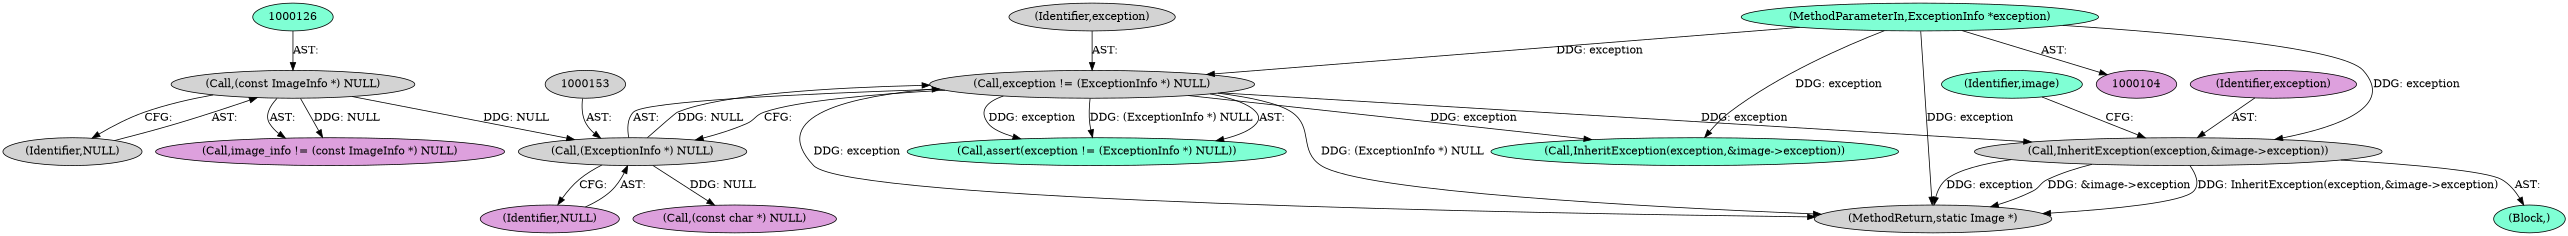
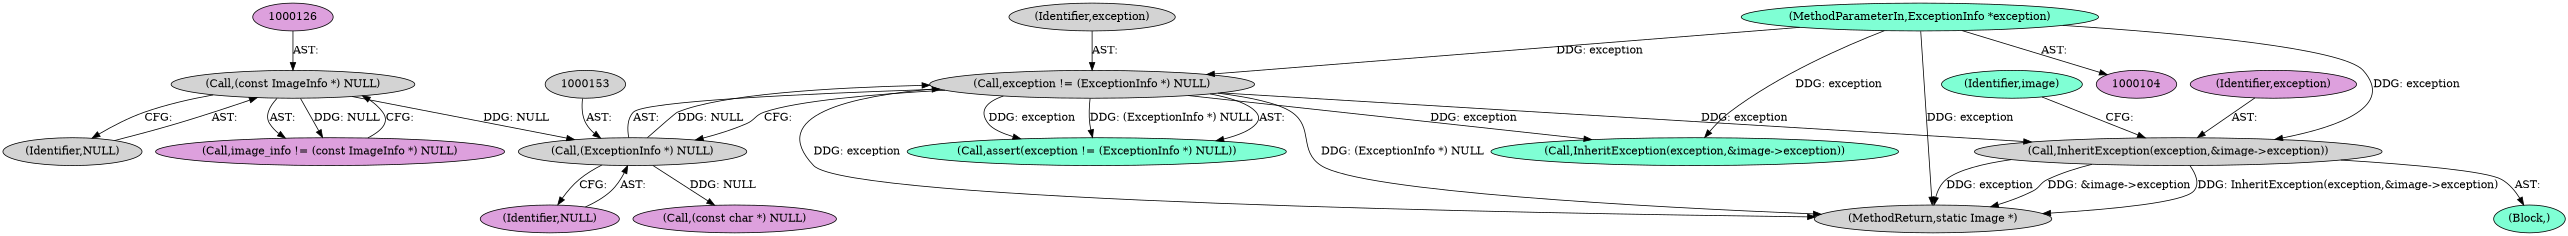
node "1000126": fillcolor aquamarine -> plum
edge "(Call,image_info != (const ImageInfo *) NULL)" -> "(Call,(const ImageInfo *) NULL)": added, label "CFG:"
